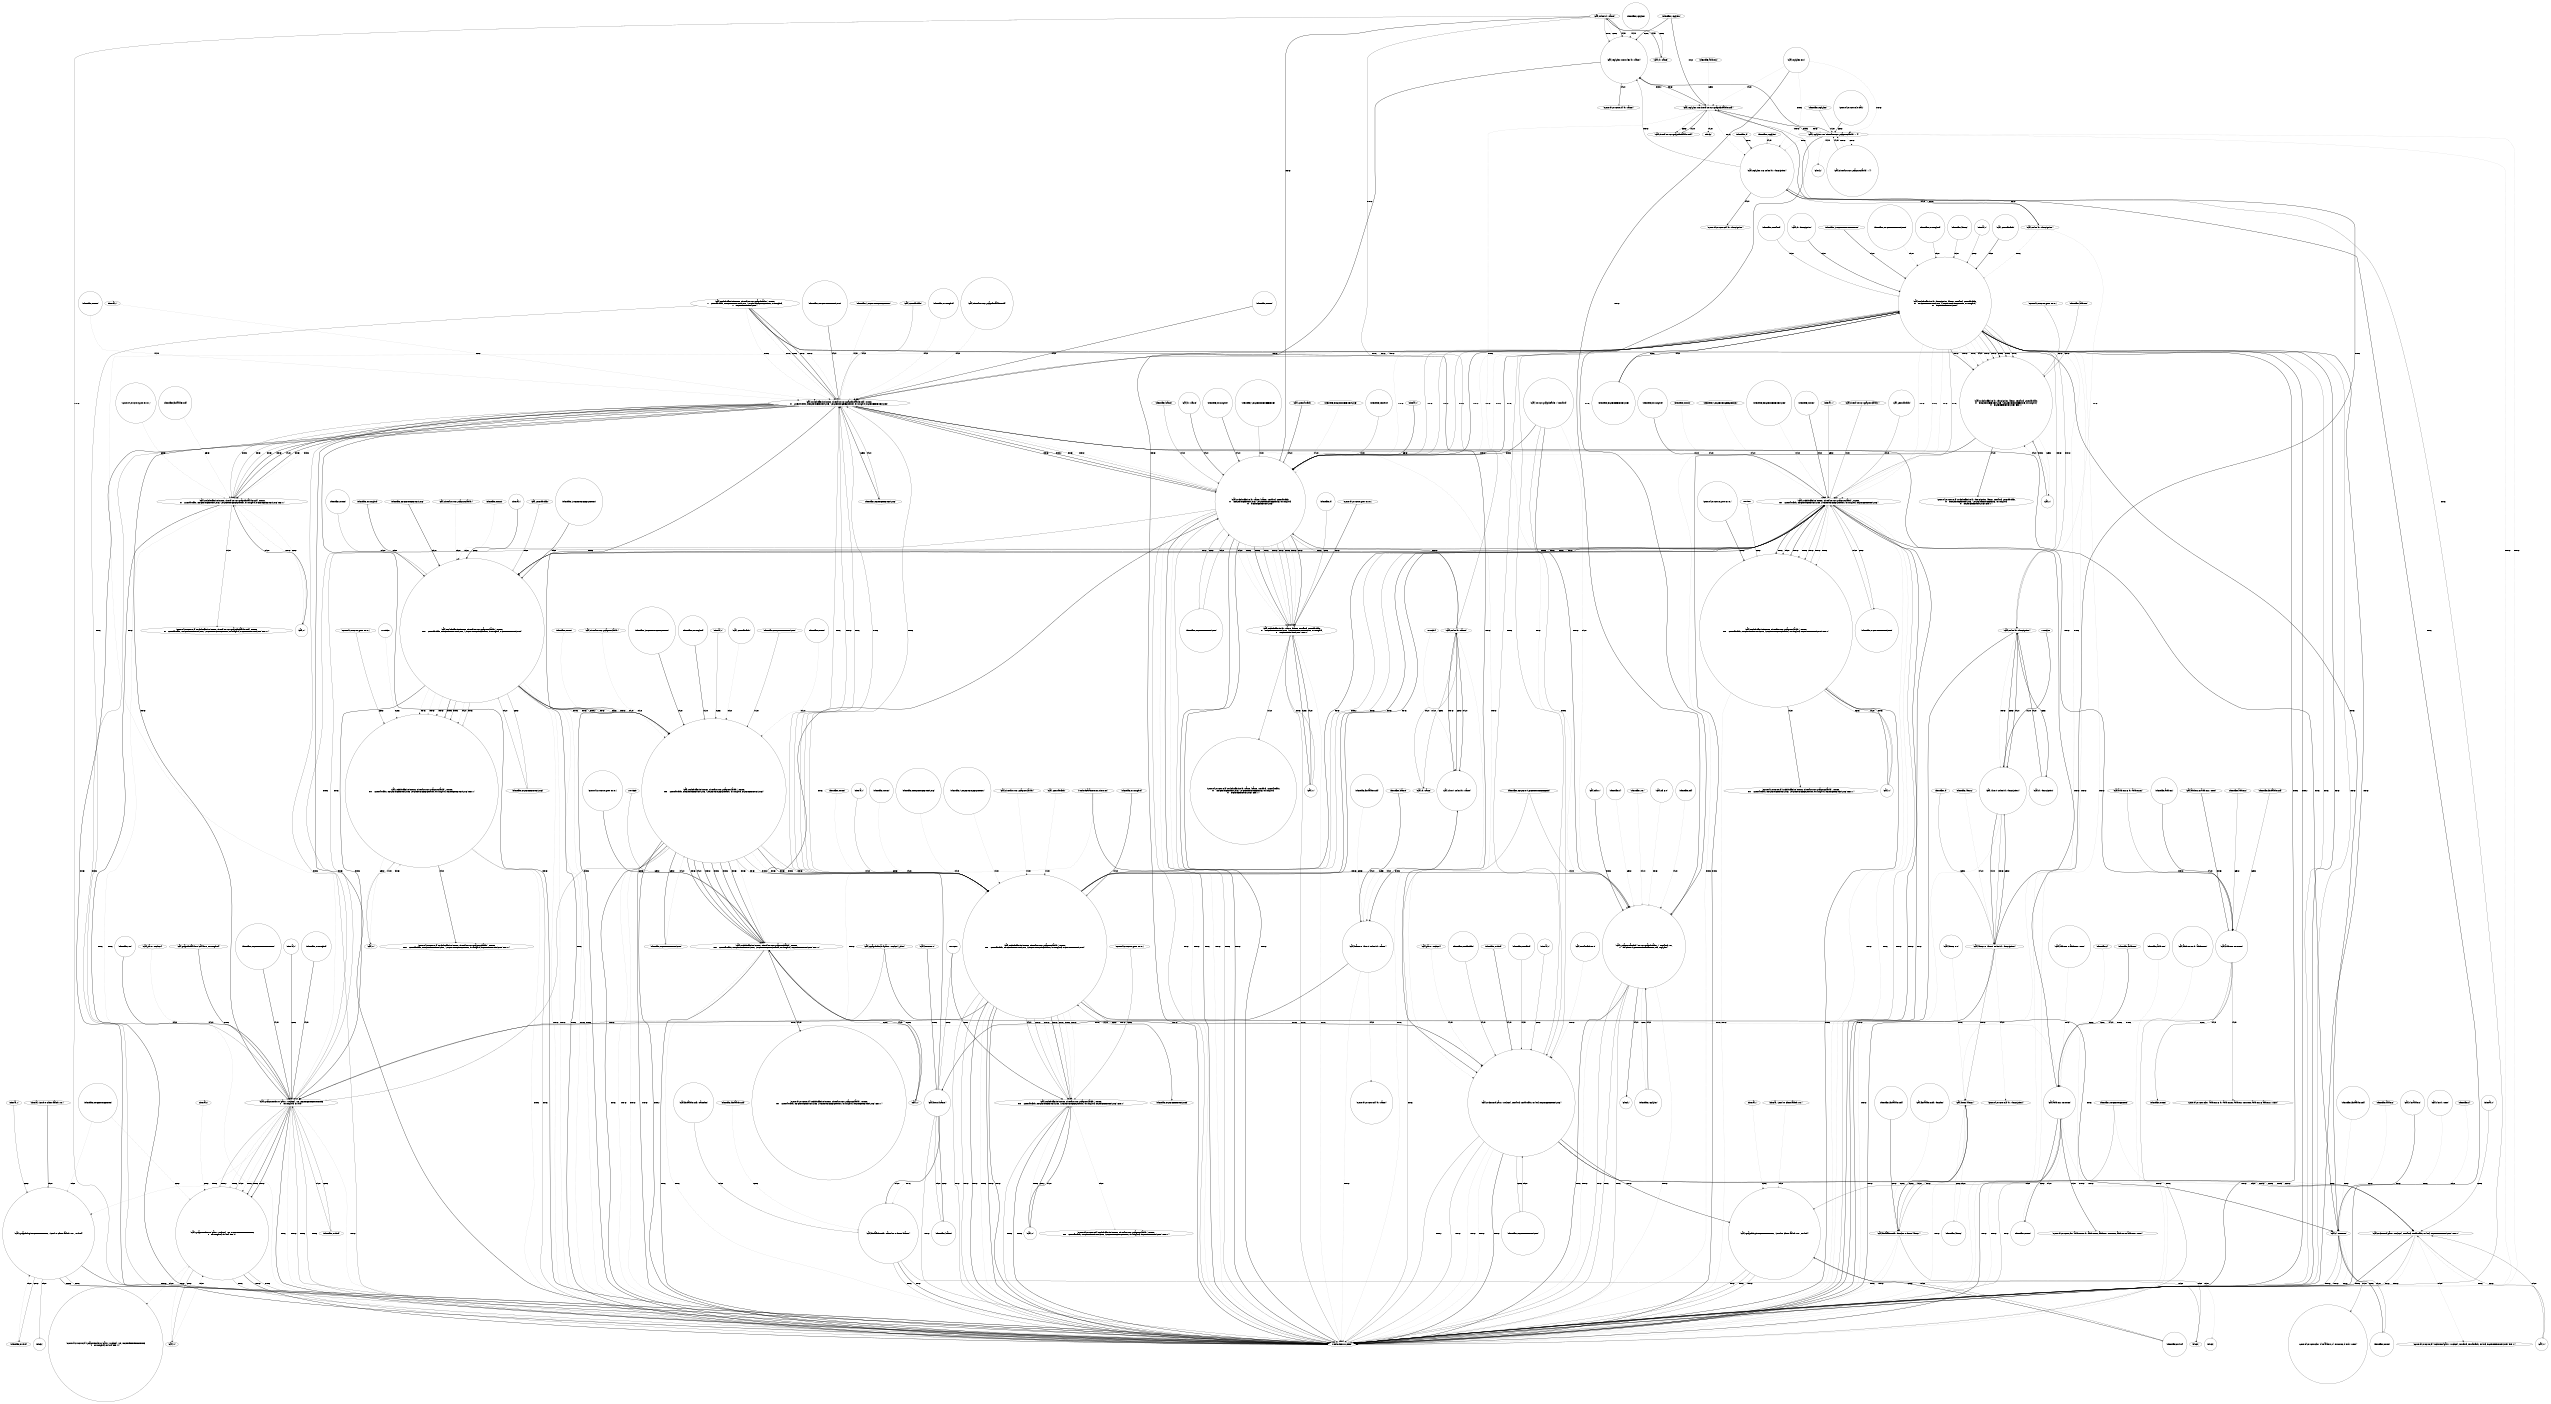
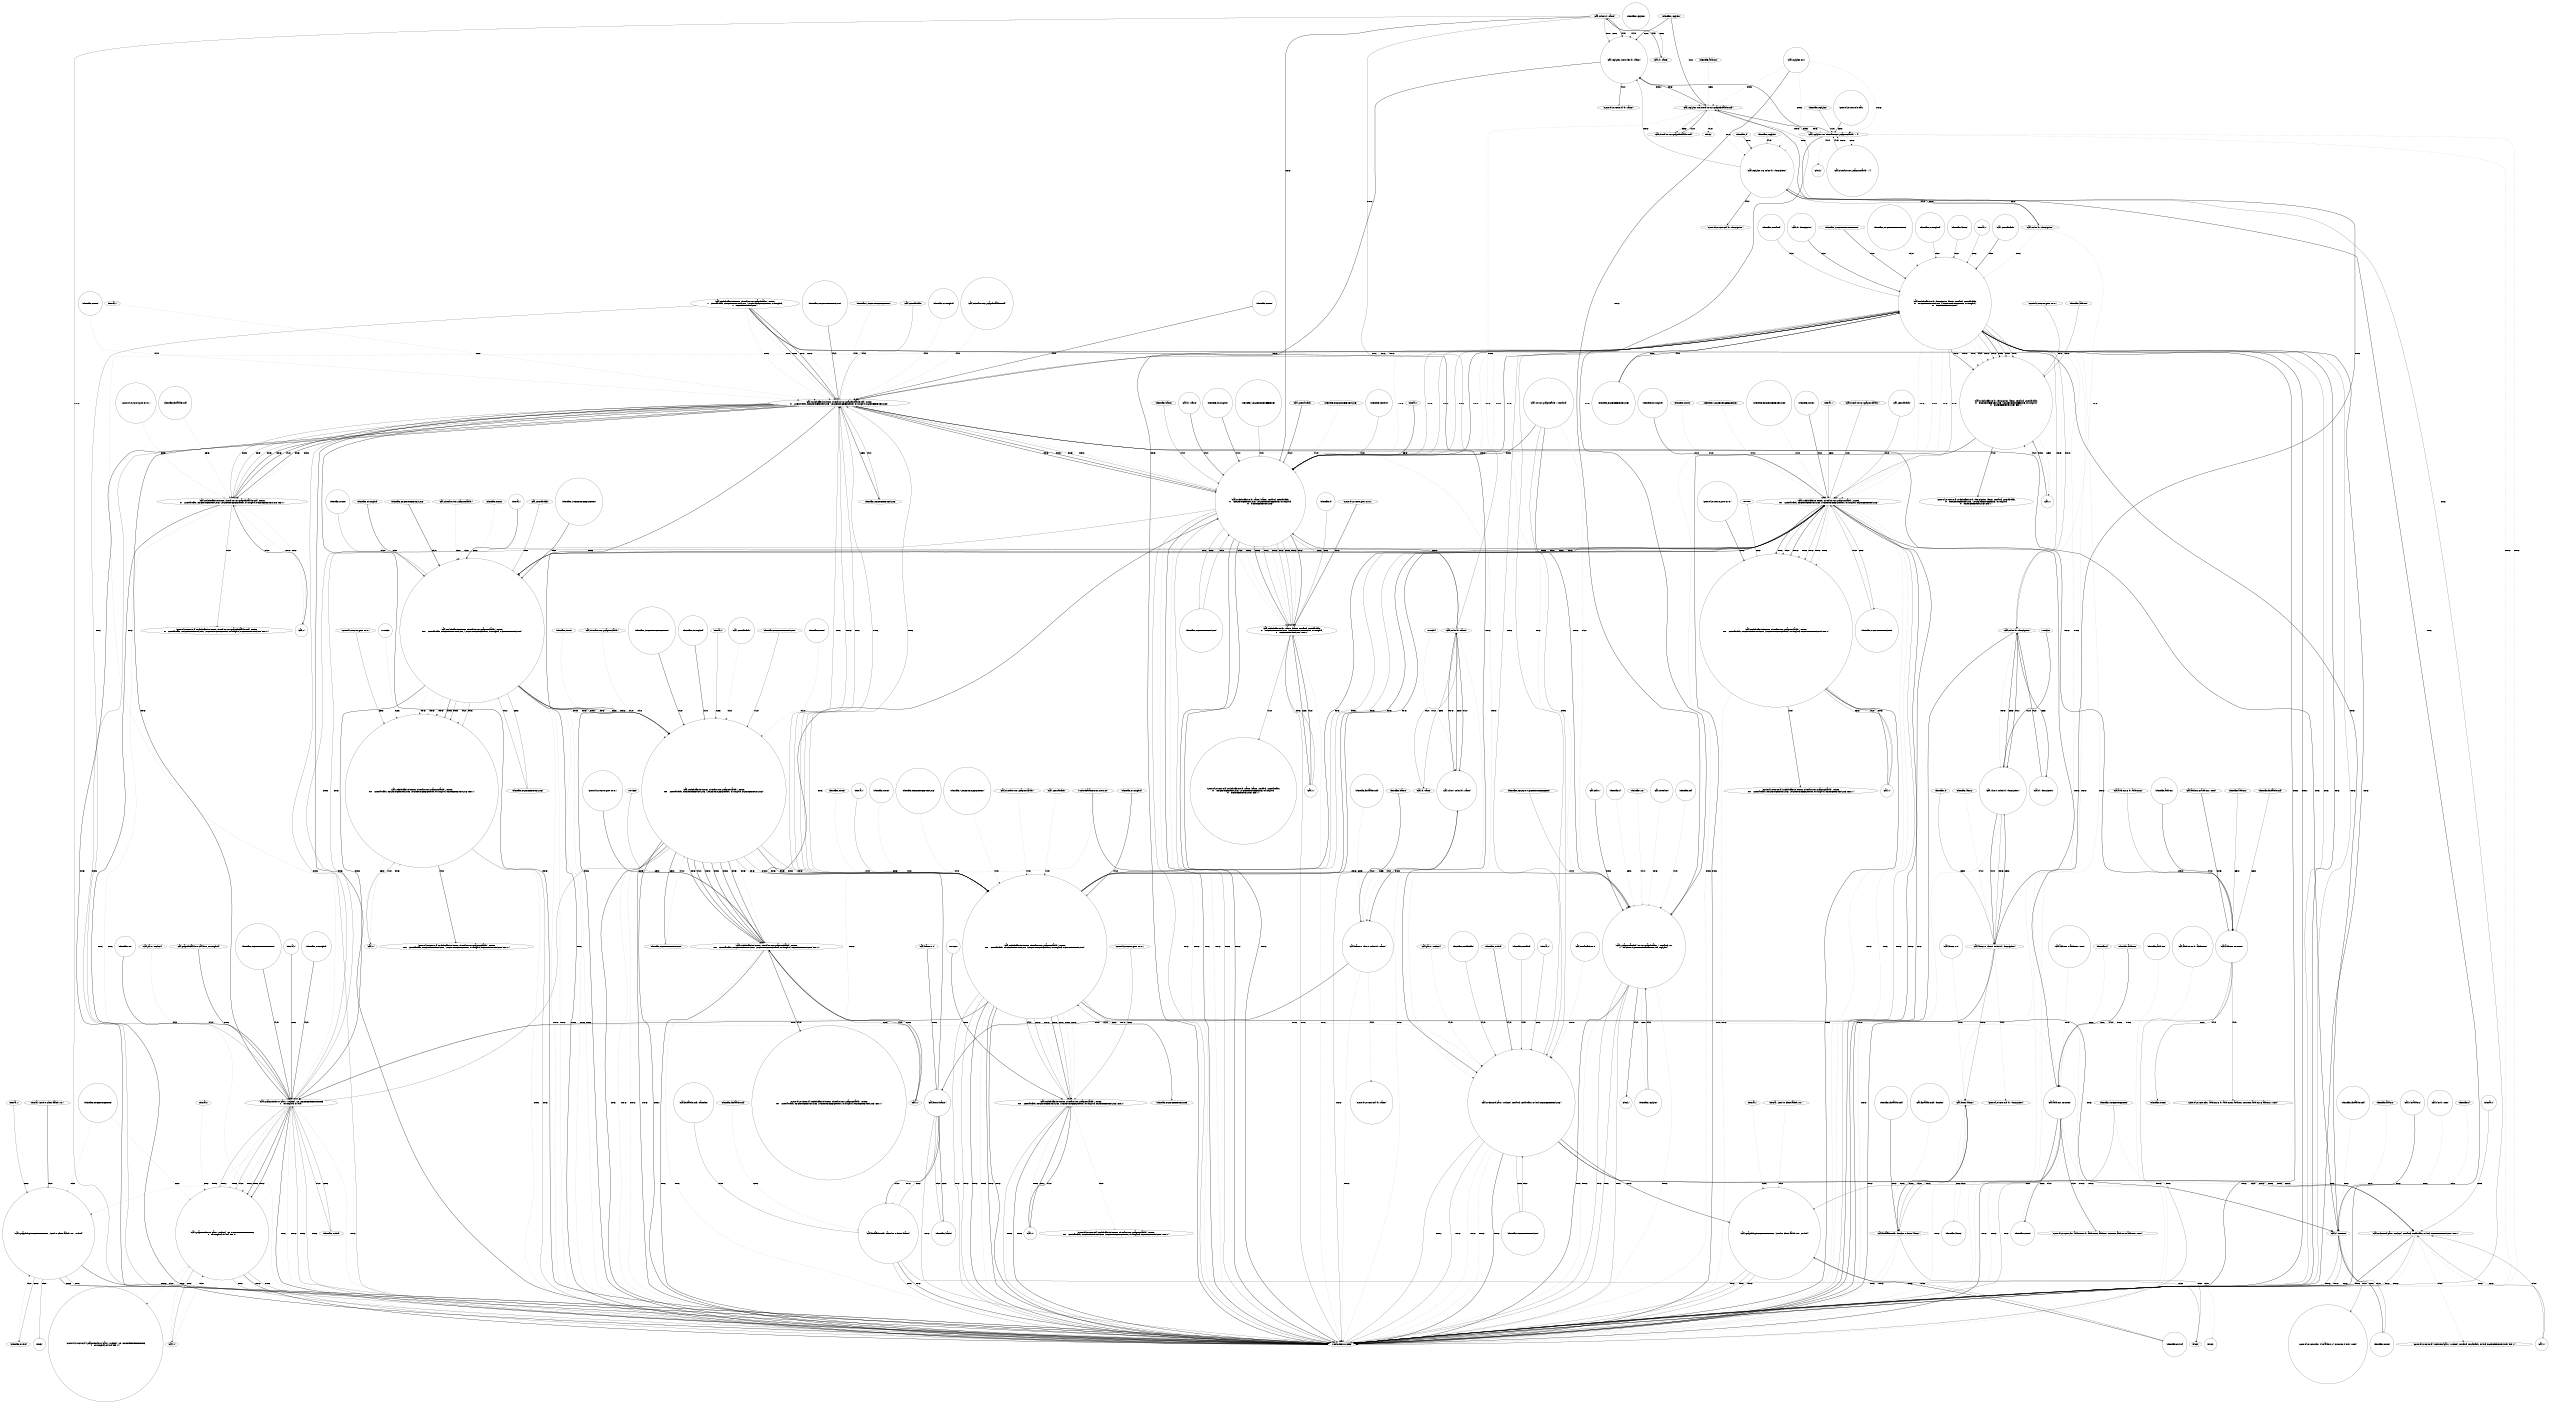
edge "(Call,replylen = 0)" -> "(Call,replylen += sizeof(struct rpcap_findalldevs_if))": label "AST: " -> "DDG: "
node "(Call,nif = 0)": label "(Call,nif = 0)" -> "(Call,sizeof = 0)"
node "(Call,rpcapd_discard(pars->sockctrl, plen))": removed
node "(Call,htons = 0)": label "(Call,htons = 0)" -> "(Call,lname = 0)"
edge "1000600" -> "(Call,htons(lname))": now "(Call,findalldevs_if->namelen = htons(lname))" -> "(Call,htons(lname))"
edge "(Identifier,RPCAP_MSG_FINDALLIF_REPLY)" -> "(MethodReturn,RET)": now "(Call,(short) strlen(d->name))" -> "(MethodReturn,RET)"
